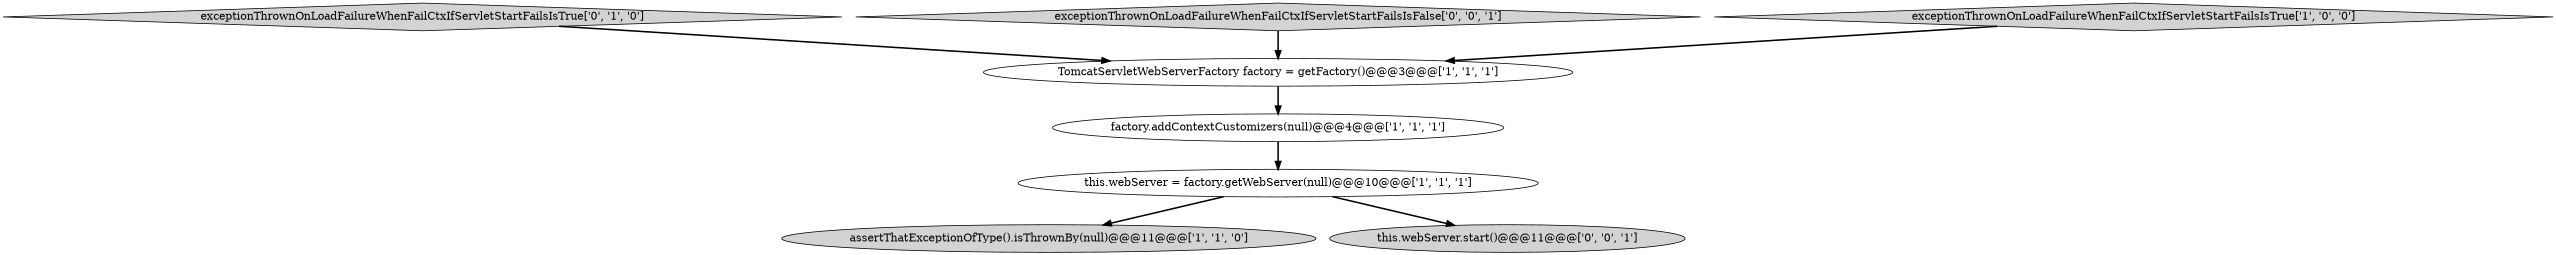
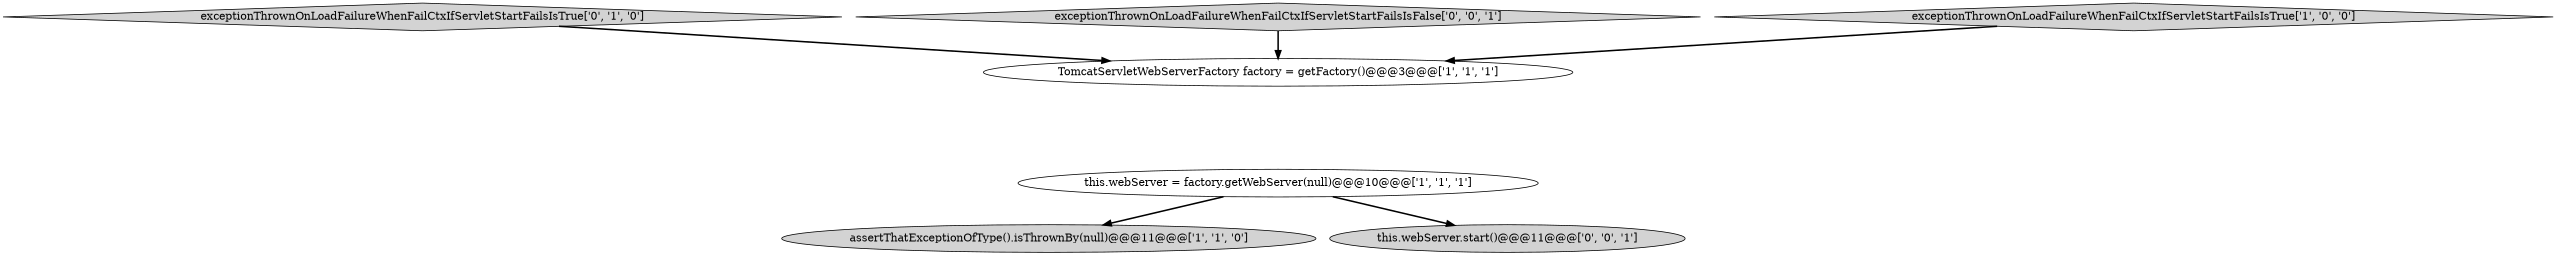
node "factory.addContextCustomizers(null)@@@4@@@['1', '1', '1']": removed
